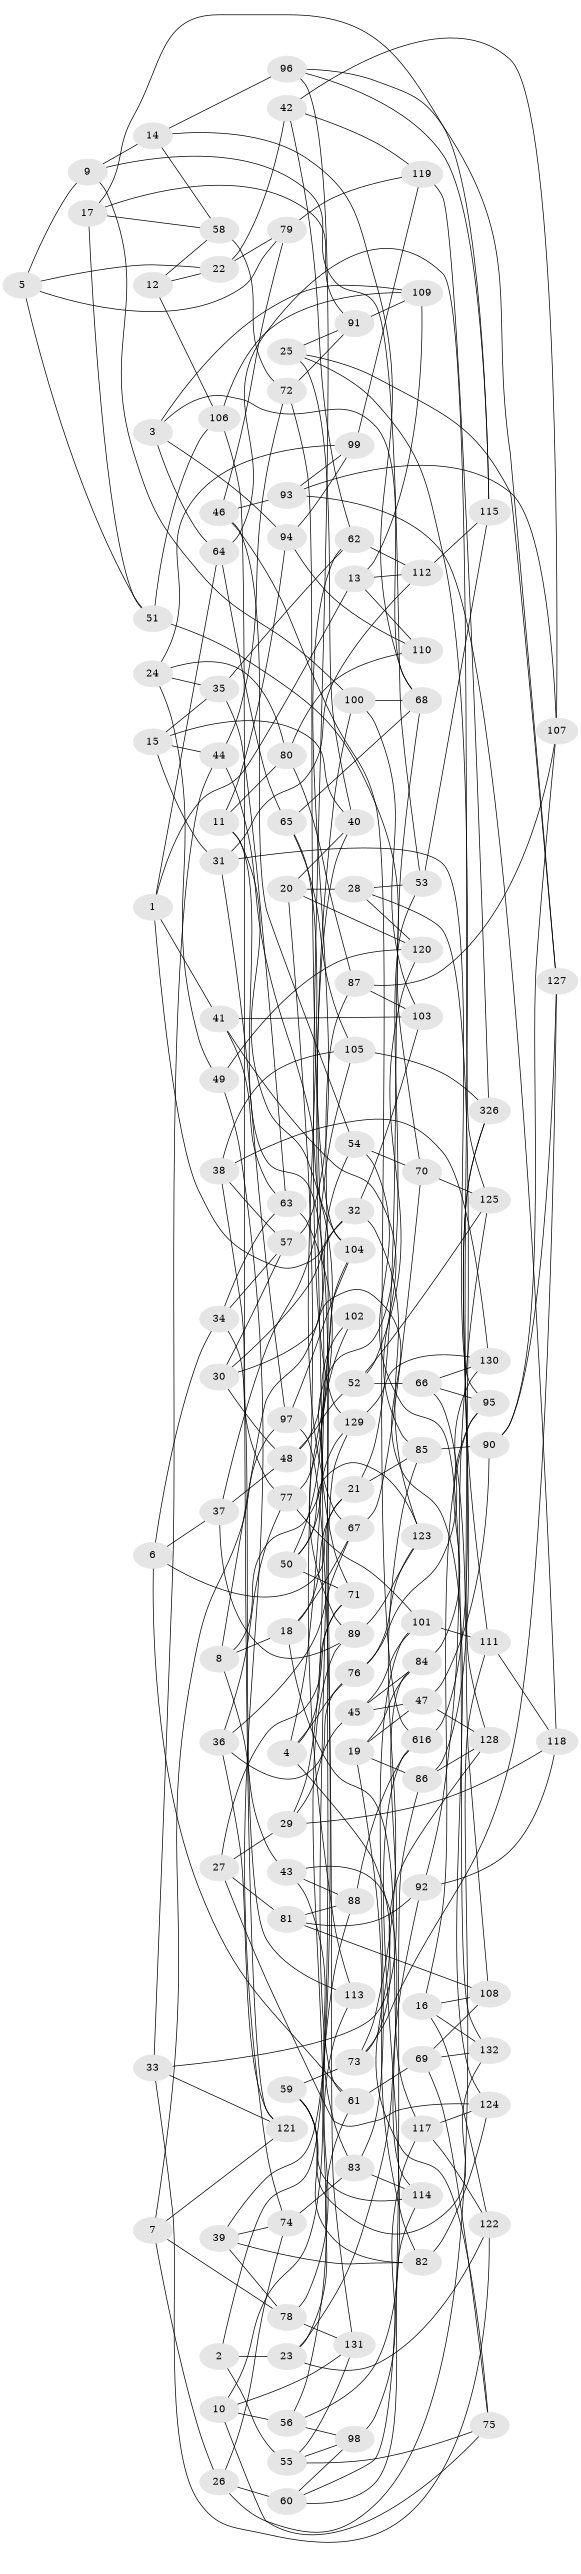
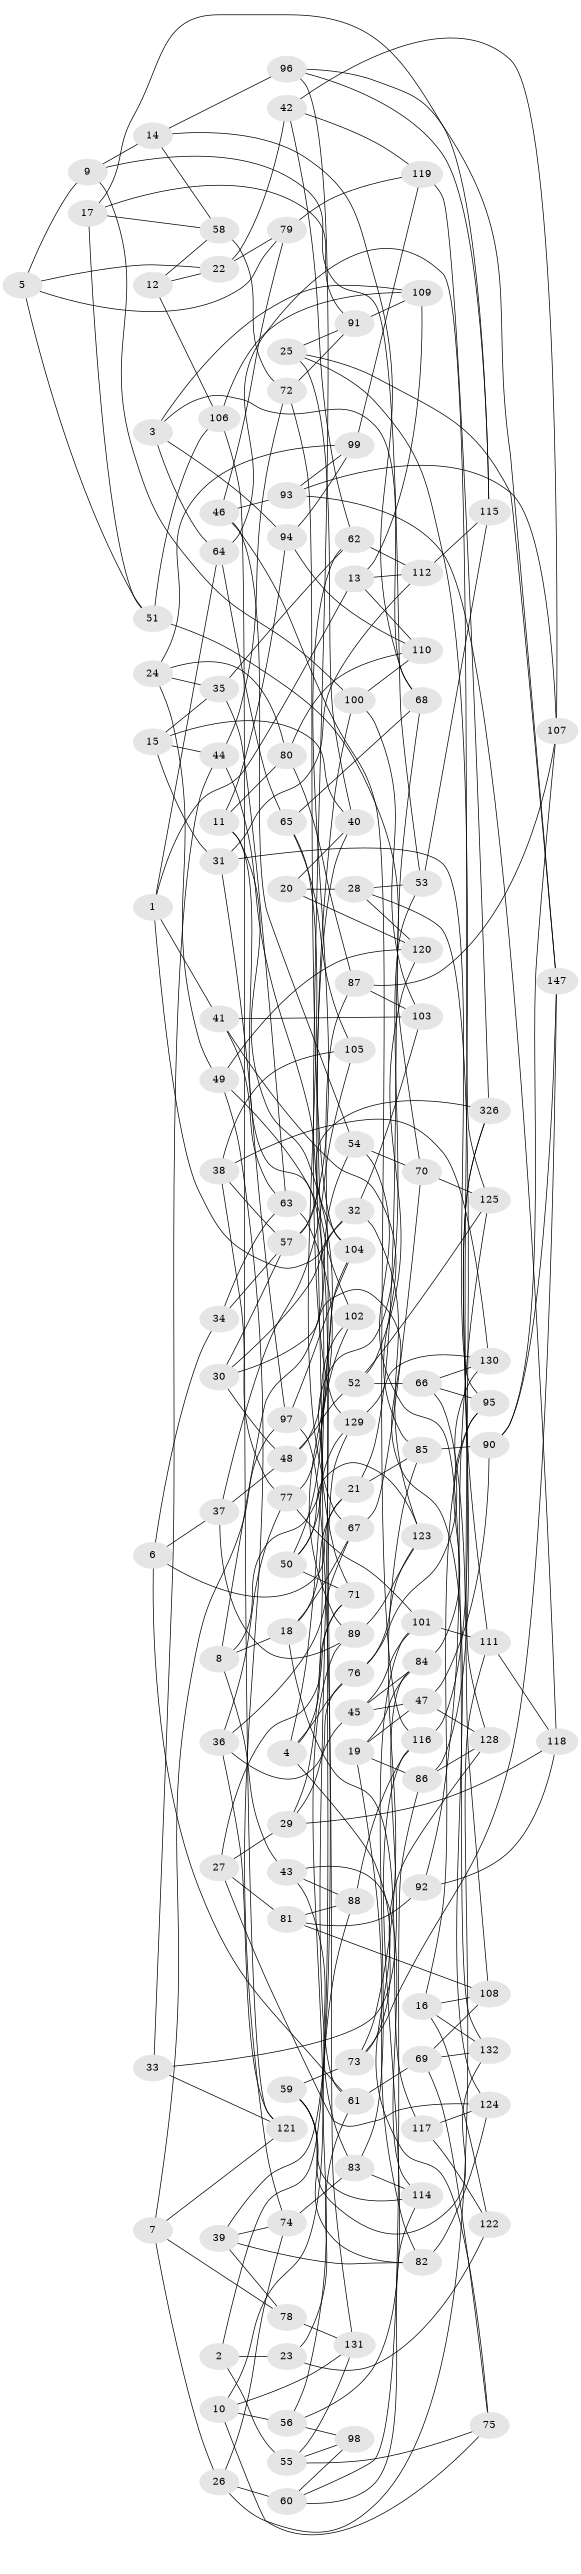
edge "100" -- "68": now "100" -- "110"
node "127": label "127" -> "147"
edge "105" -- "326": now "57" -- "326"
edge "49" -- "102": added
node "616": label "616" -> "116"
node "113": removed
edge "92" -- "23": removed
edge "117" -- "98": removed
edge "33" -- "122": removed
